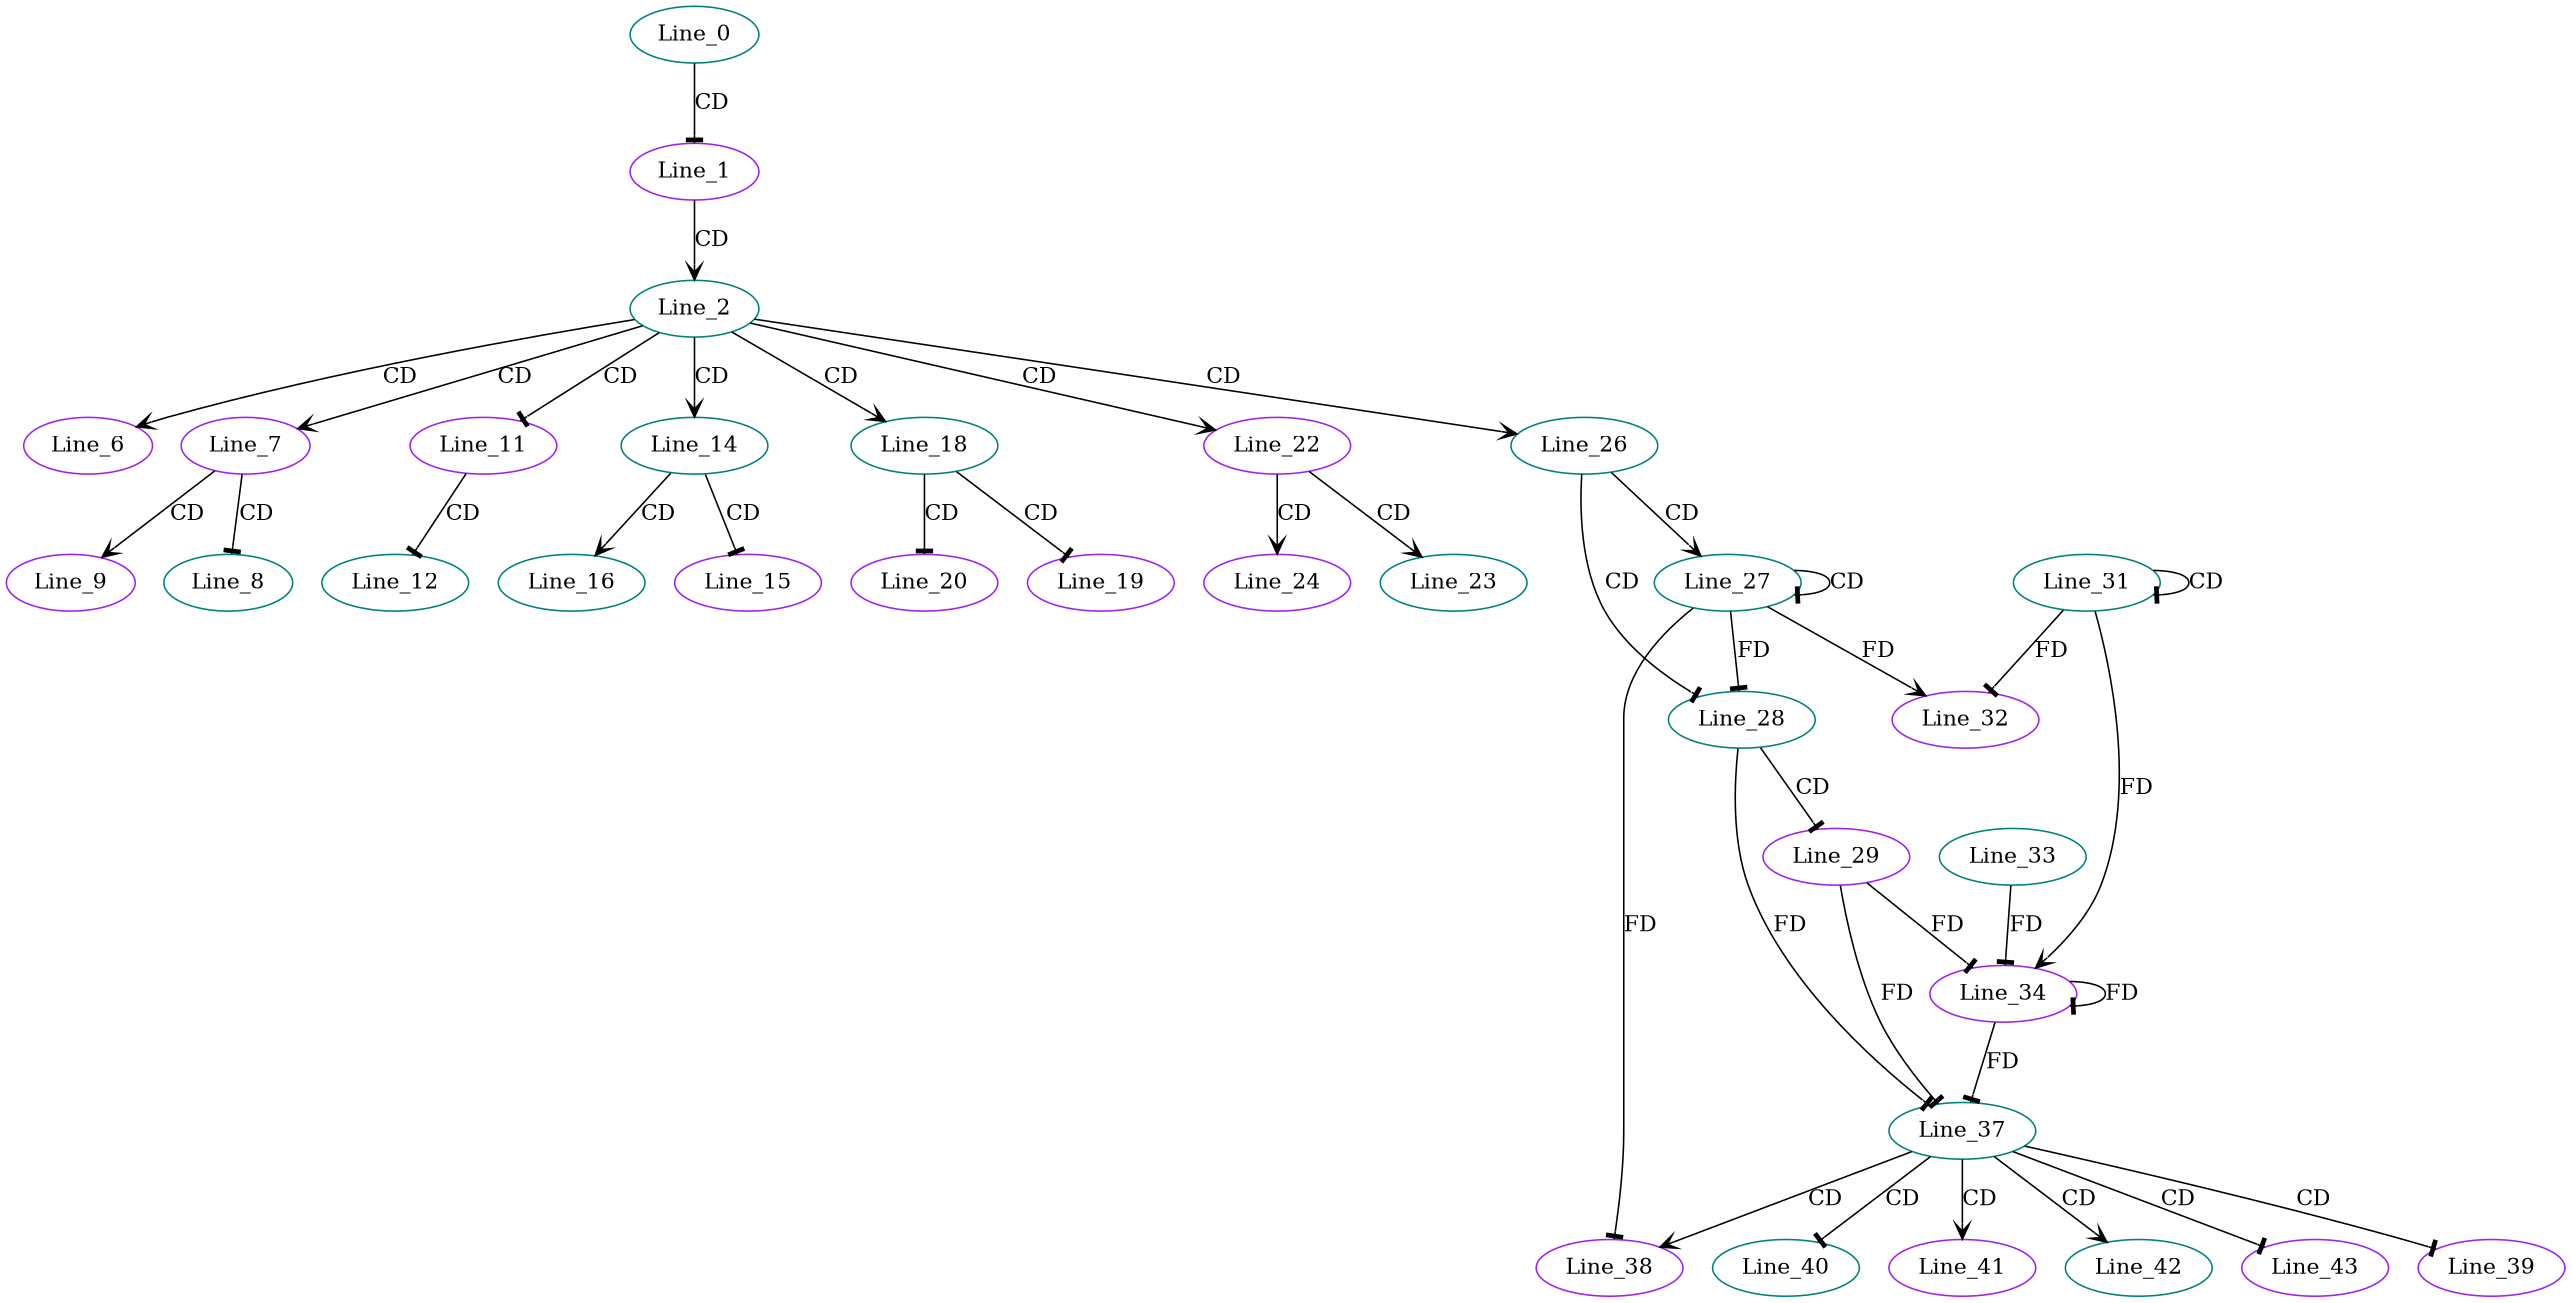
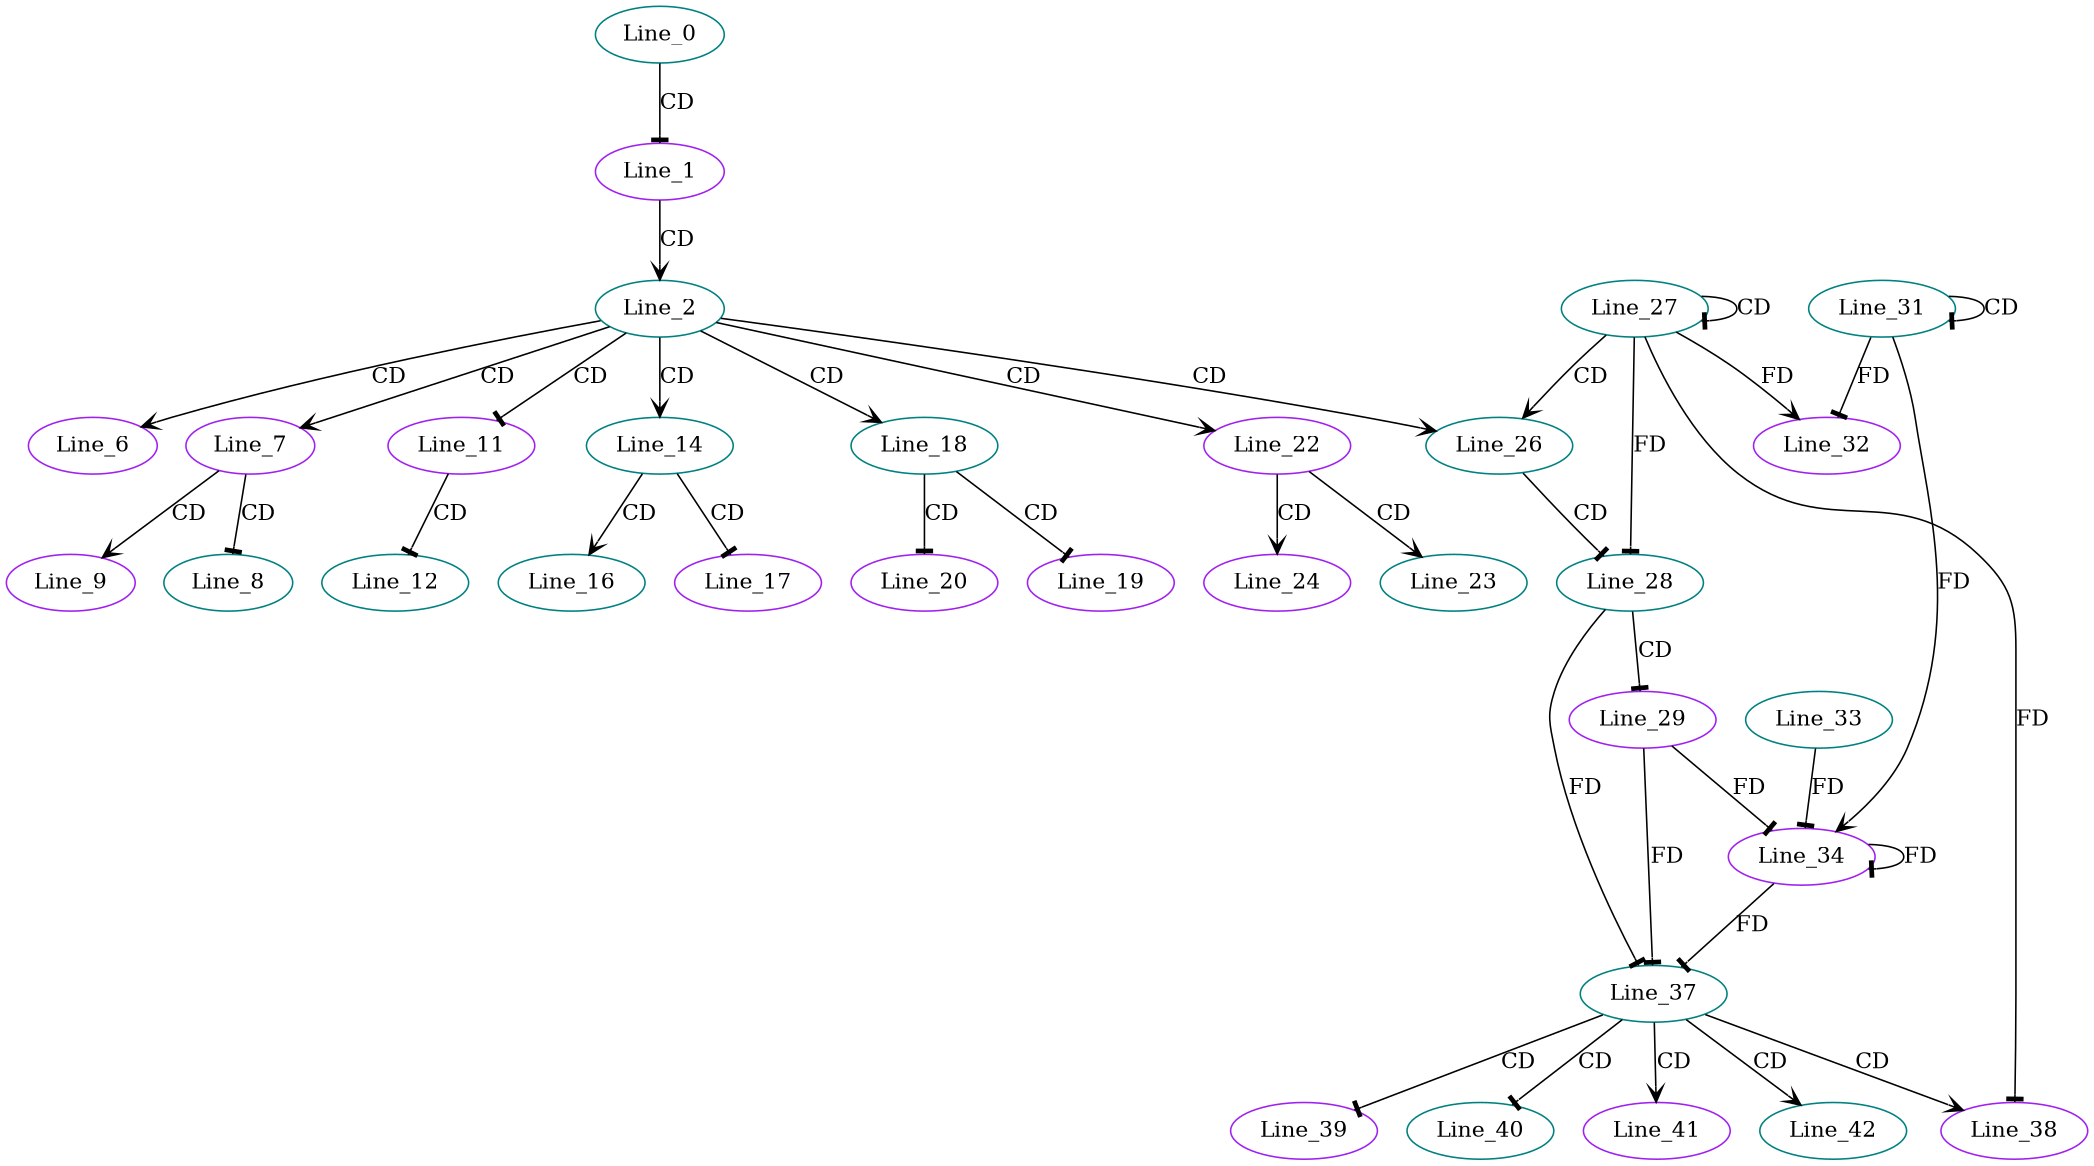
edge "Line_26" -> "Line_27": reversed
node "Line_15": label "Line_15" -> "Line_17"
node "Line_43": removed
